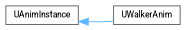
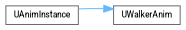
edge "UWalkerAnim" -> "UAnimInstance": reversed
